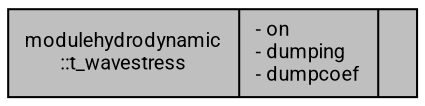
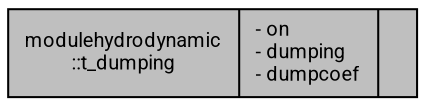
node "modulehydrodynamic": text "::t_wavestress" -> "::t_dumping"
